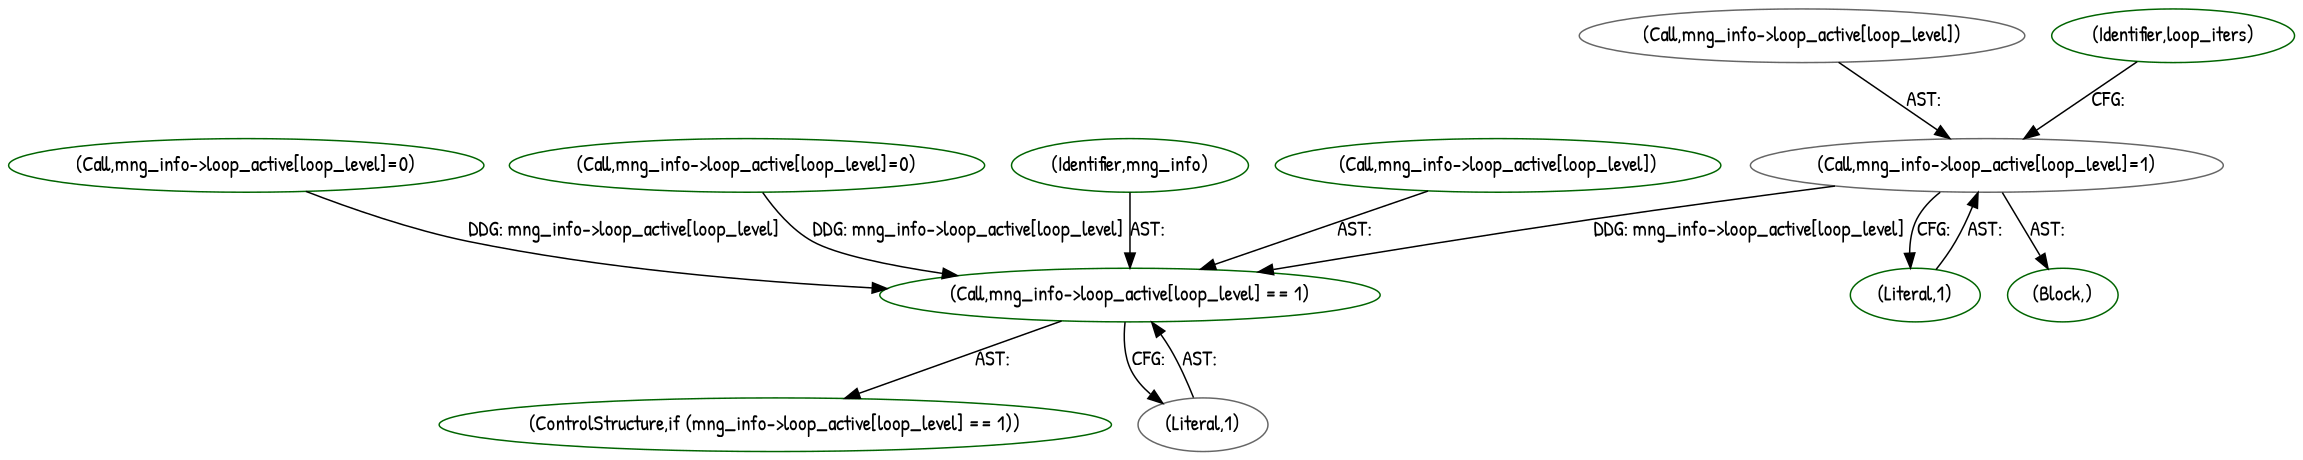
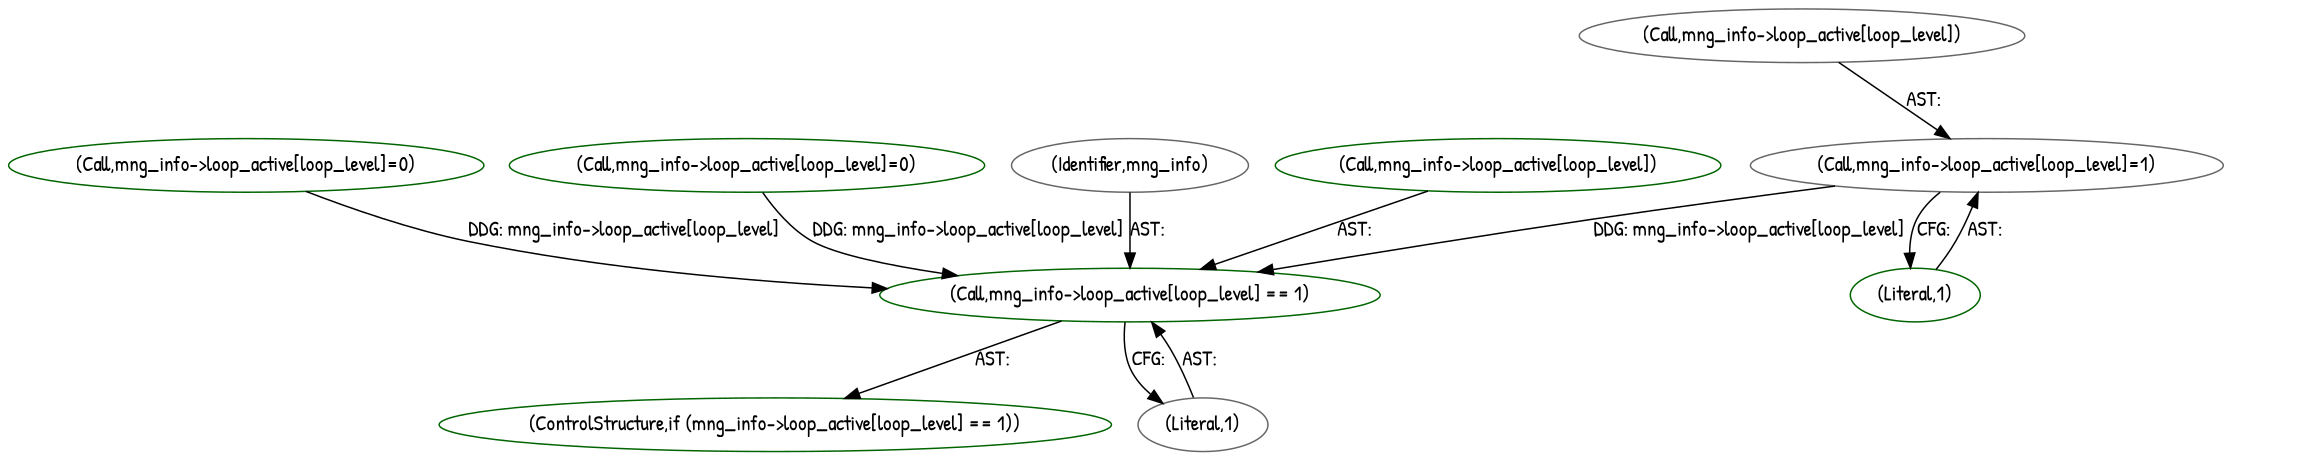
node "(Identifier,loop_iters)": removed
node "(Identifier,mng_info)": color darkgreen -> gray40
node "(Block,)": removed
